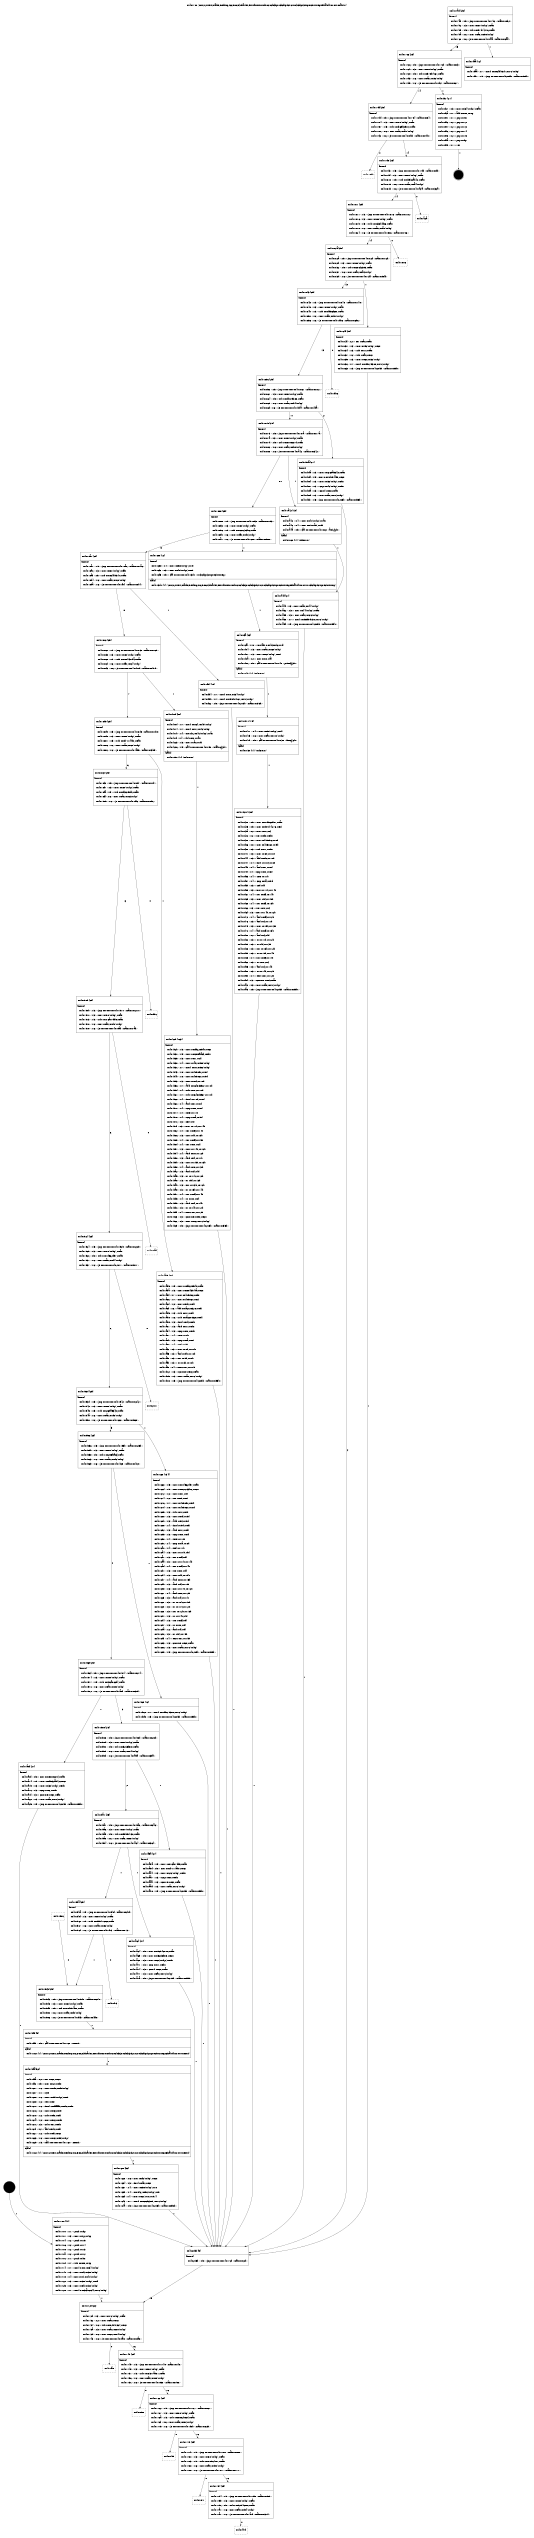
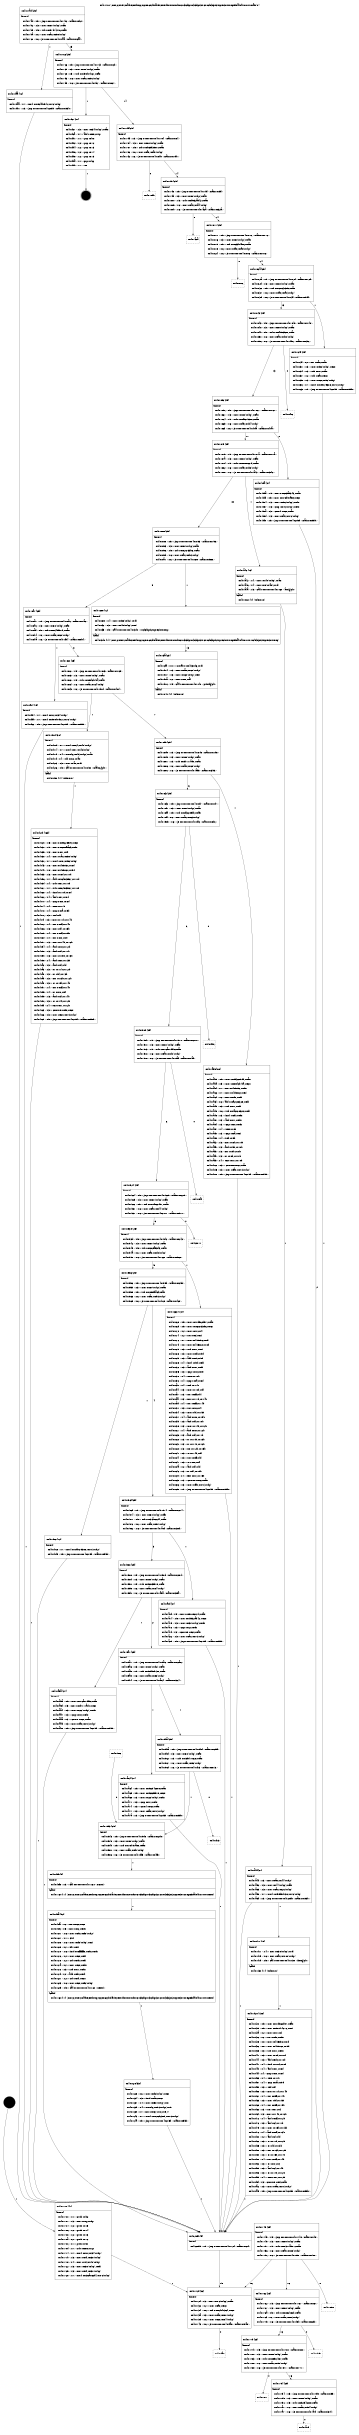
edge "0x401cee [12]" -> "0x401cfa [23]": label " 1" -> " 13"
edge "0x401cfa [23]" -> "0x401d11 [15]": now "0x401a4f [21]" -> "0x401d11 [15]"
edge "0x401daa [12]" -> "0x40205b [5]": added, label "1"
edge "0x40172f [26]" -> "0x401749 [25]": reversed
